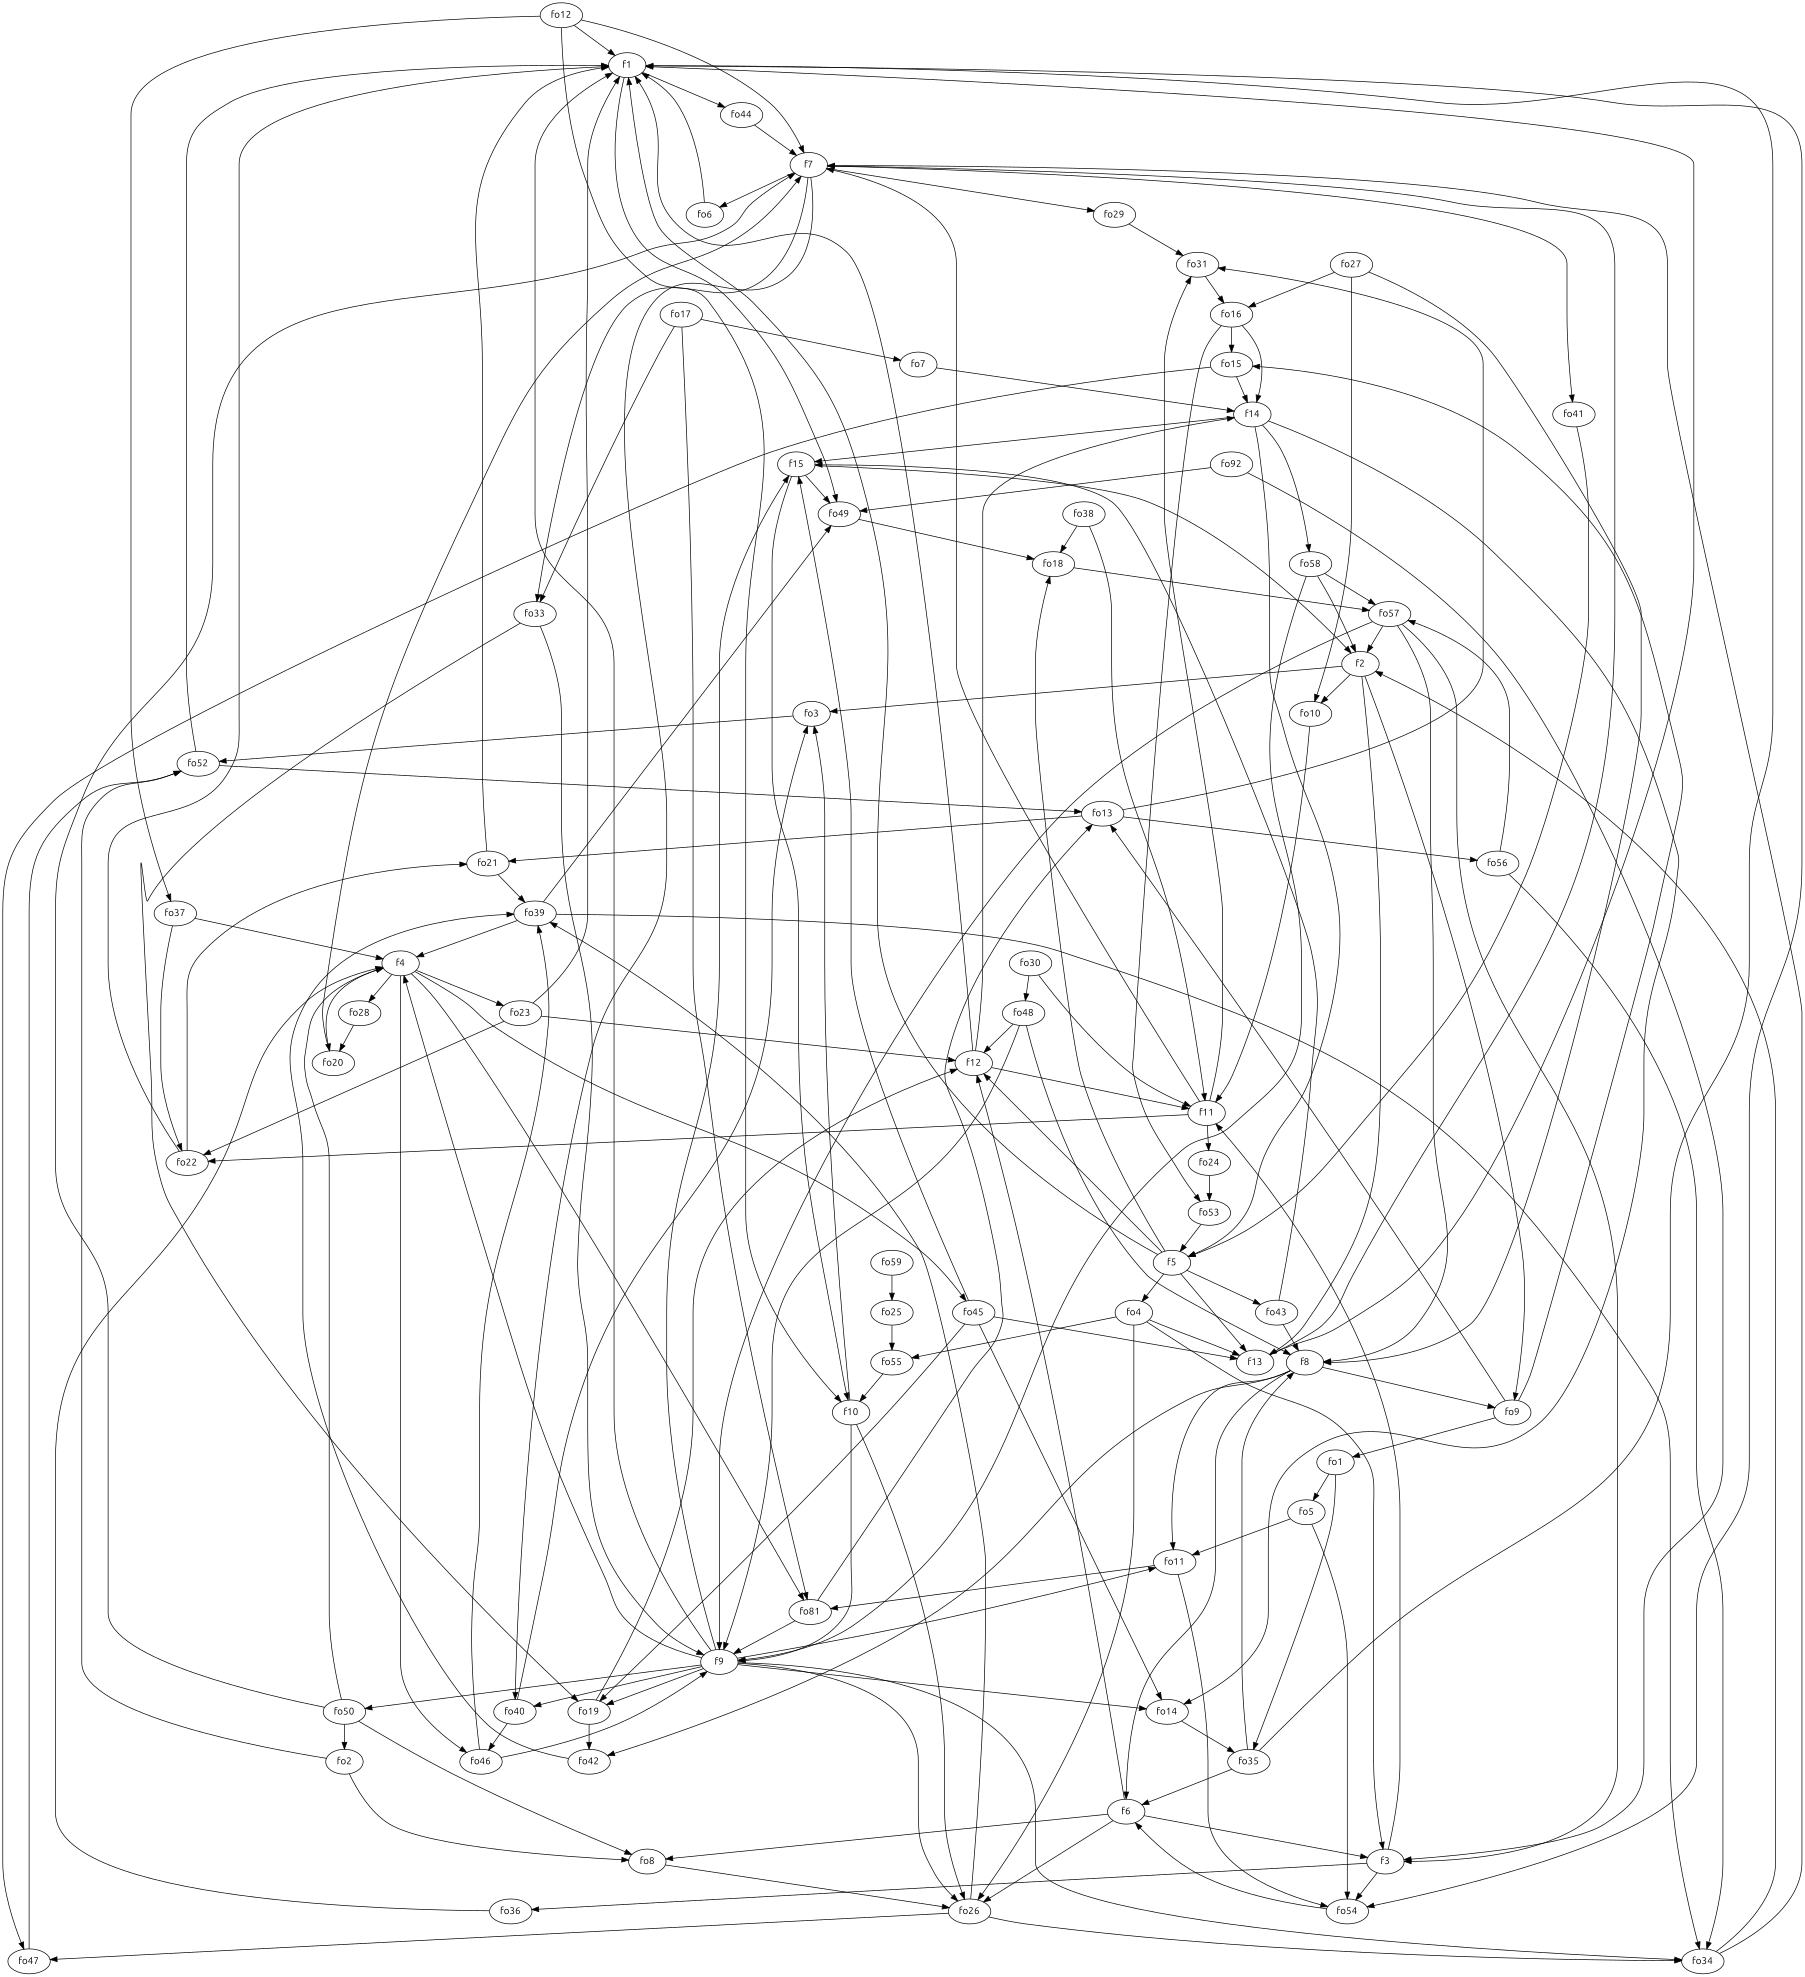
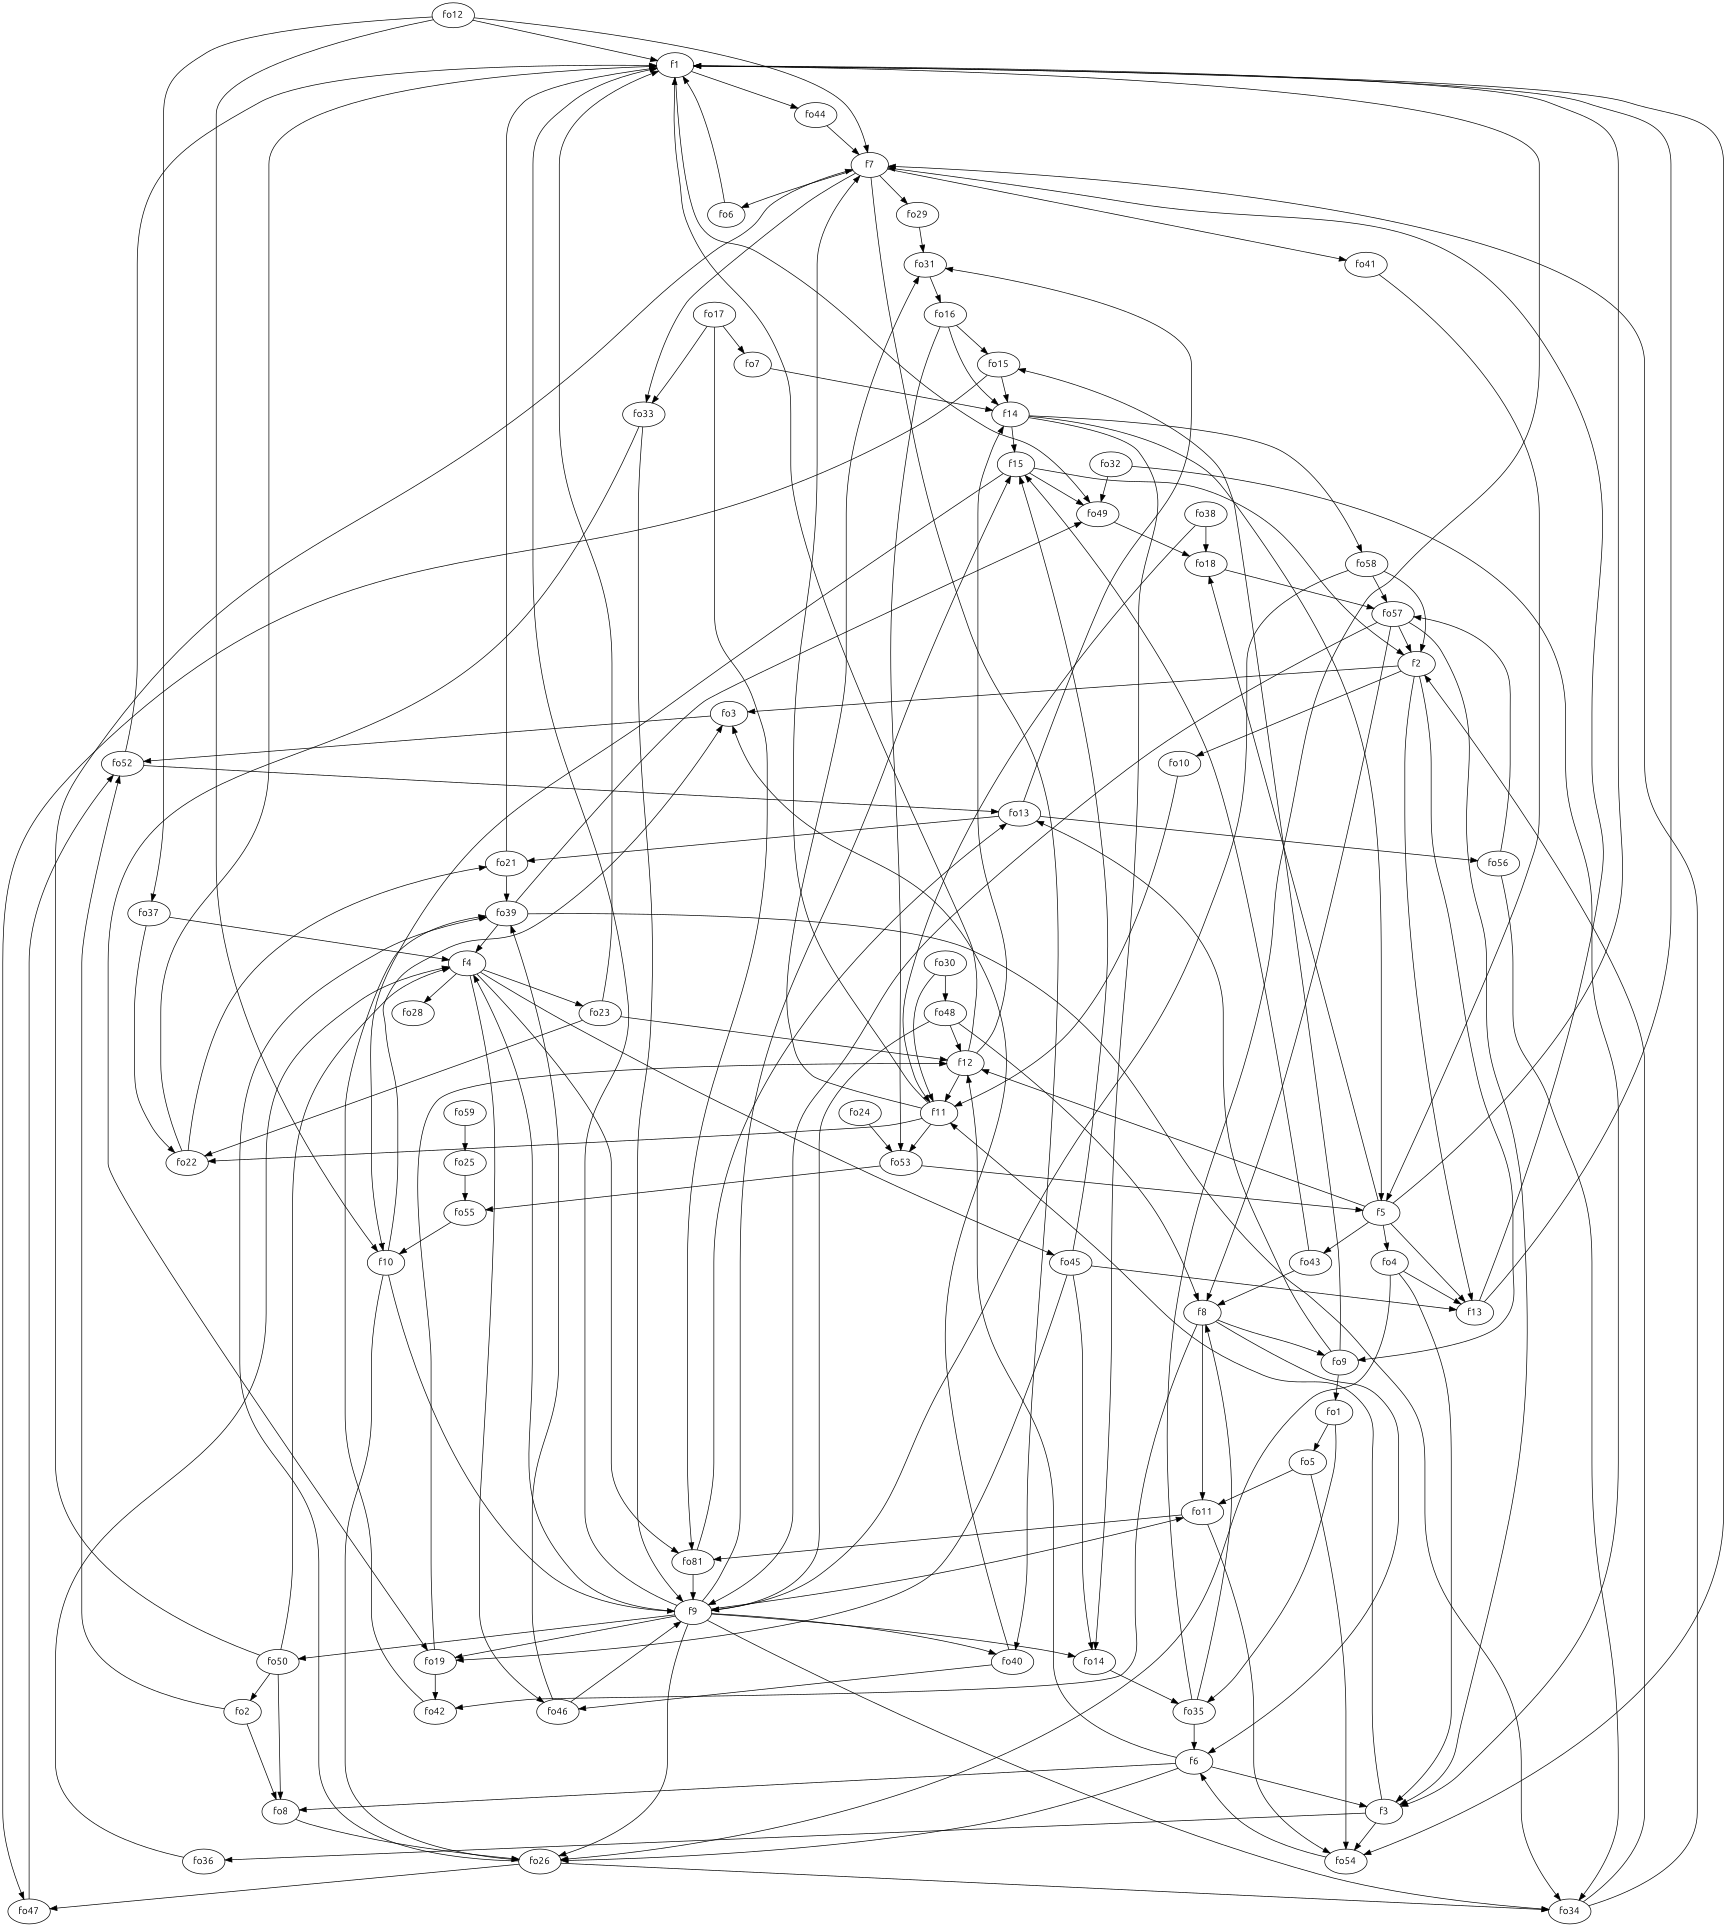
node "fo27": removed
node "fo92": label "fo92" -> "fo32"
node "fo20": removed
edge "f11" -> "fo24": now "f11" -> "fo53"
edge "fo4" -> "fo55": now "fo53" -> "fo55"
